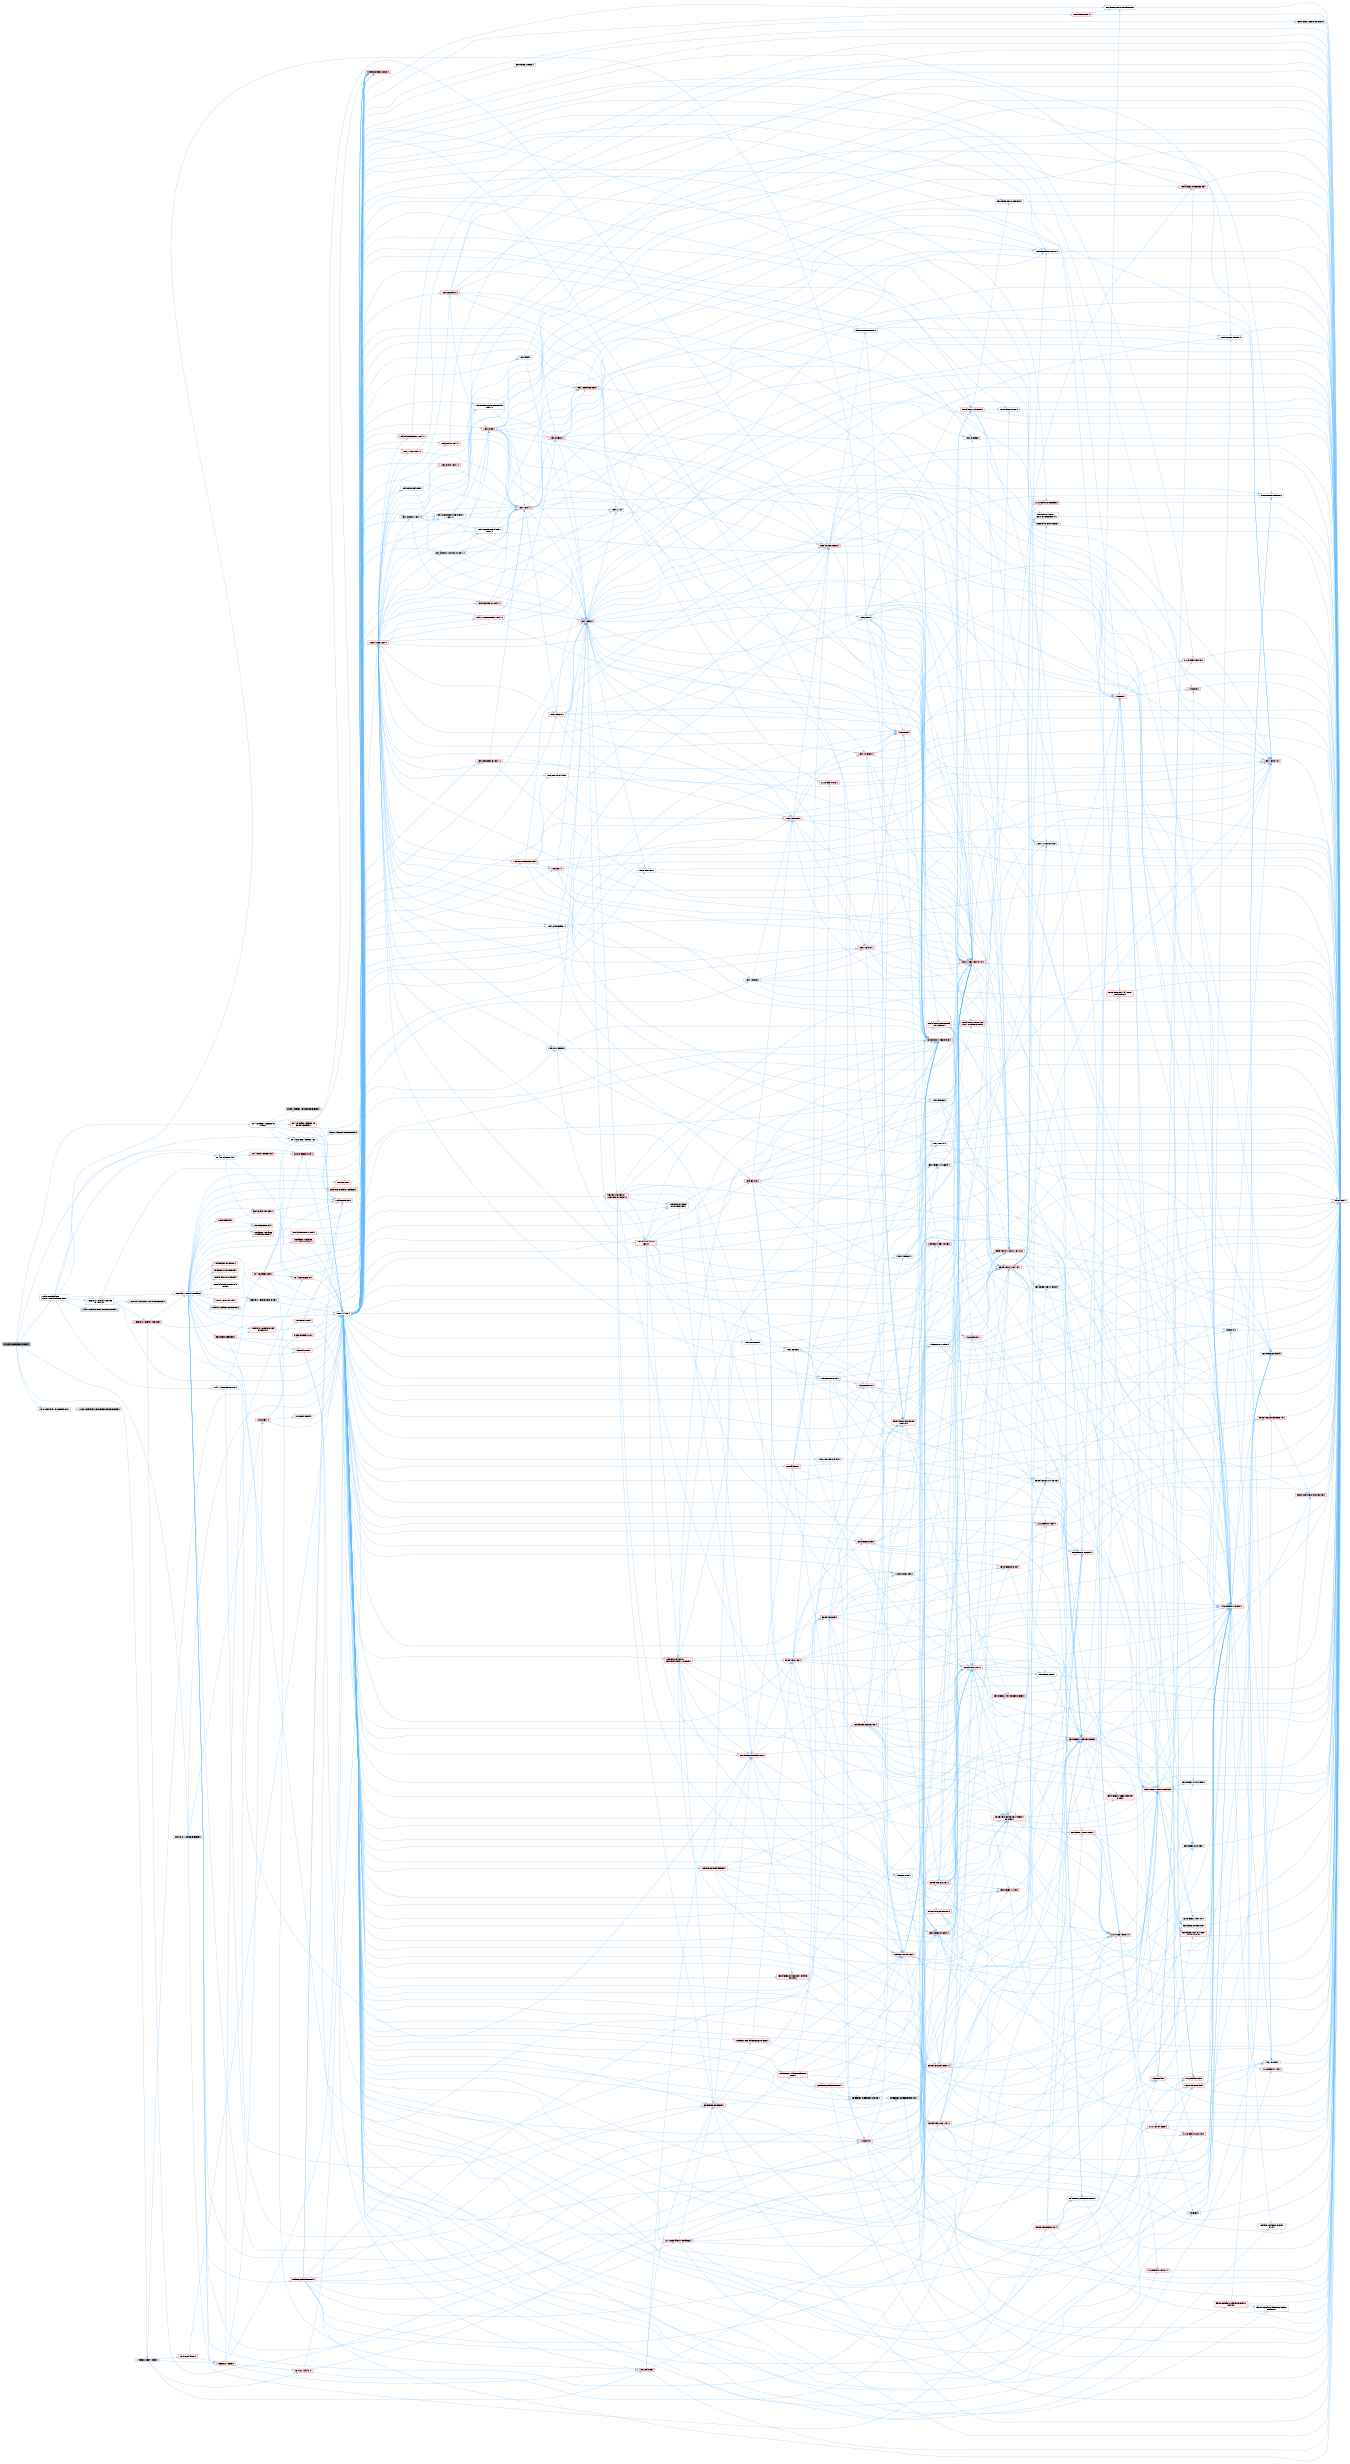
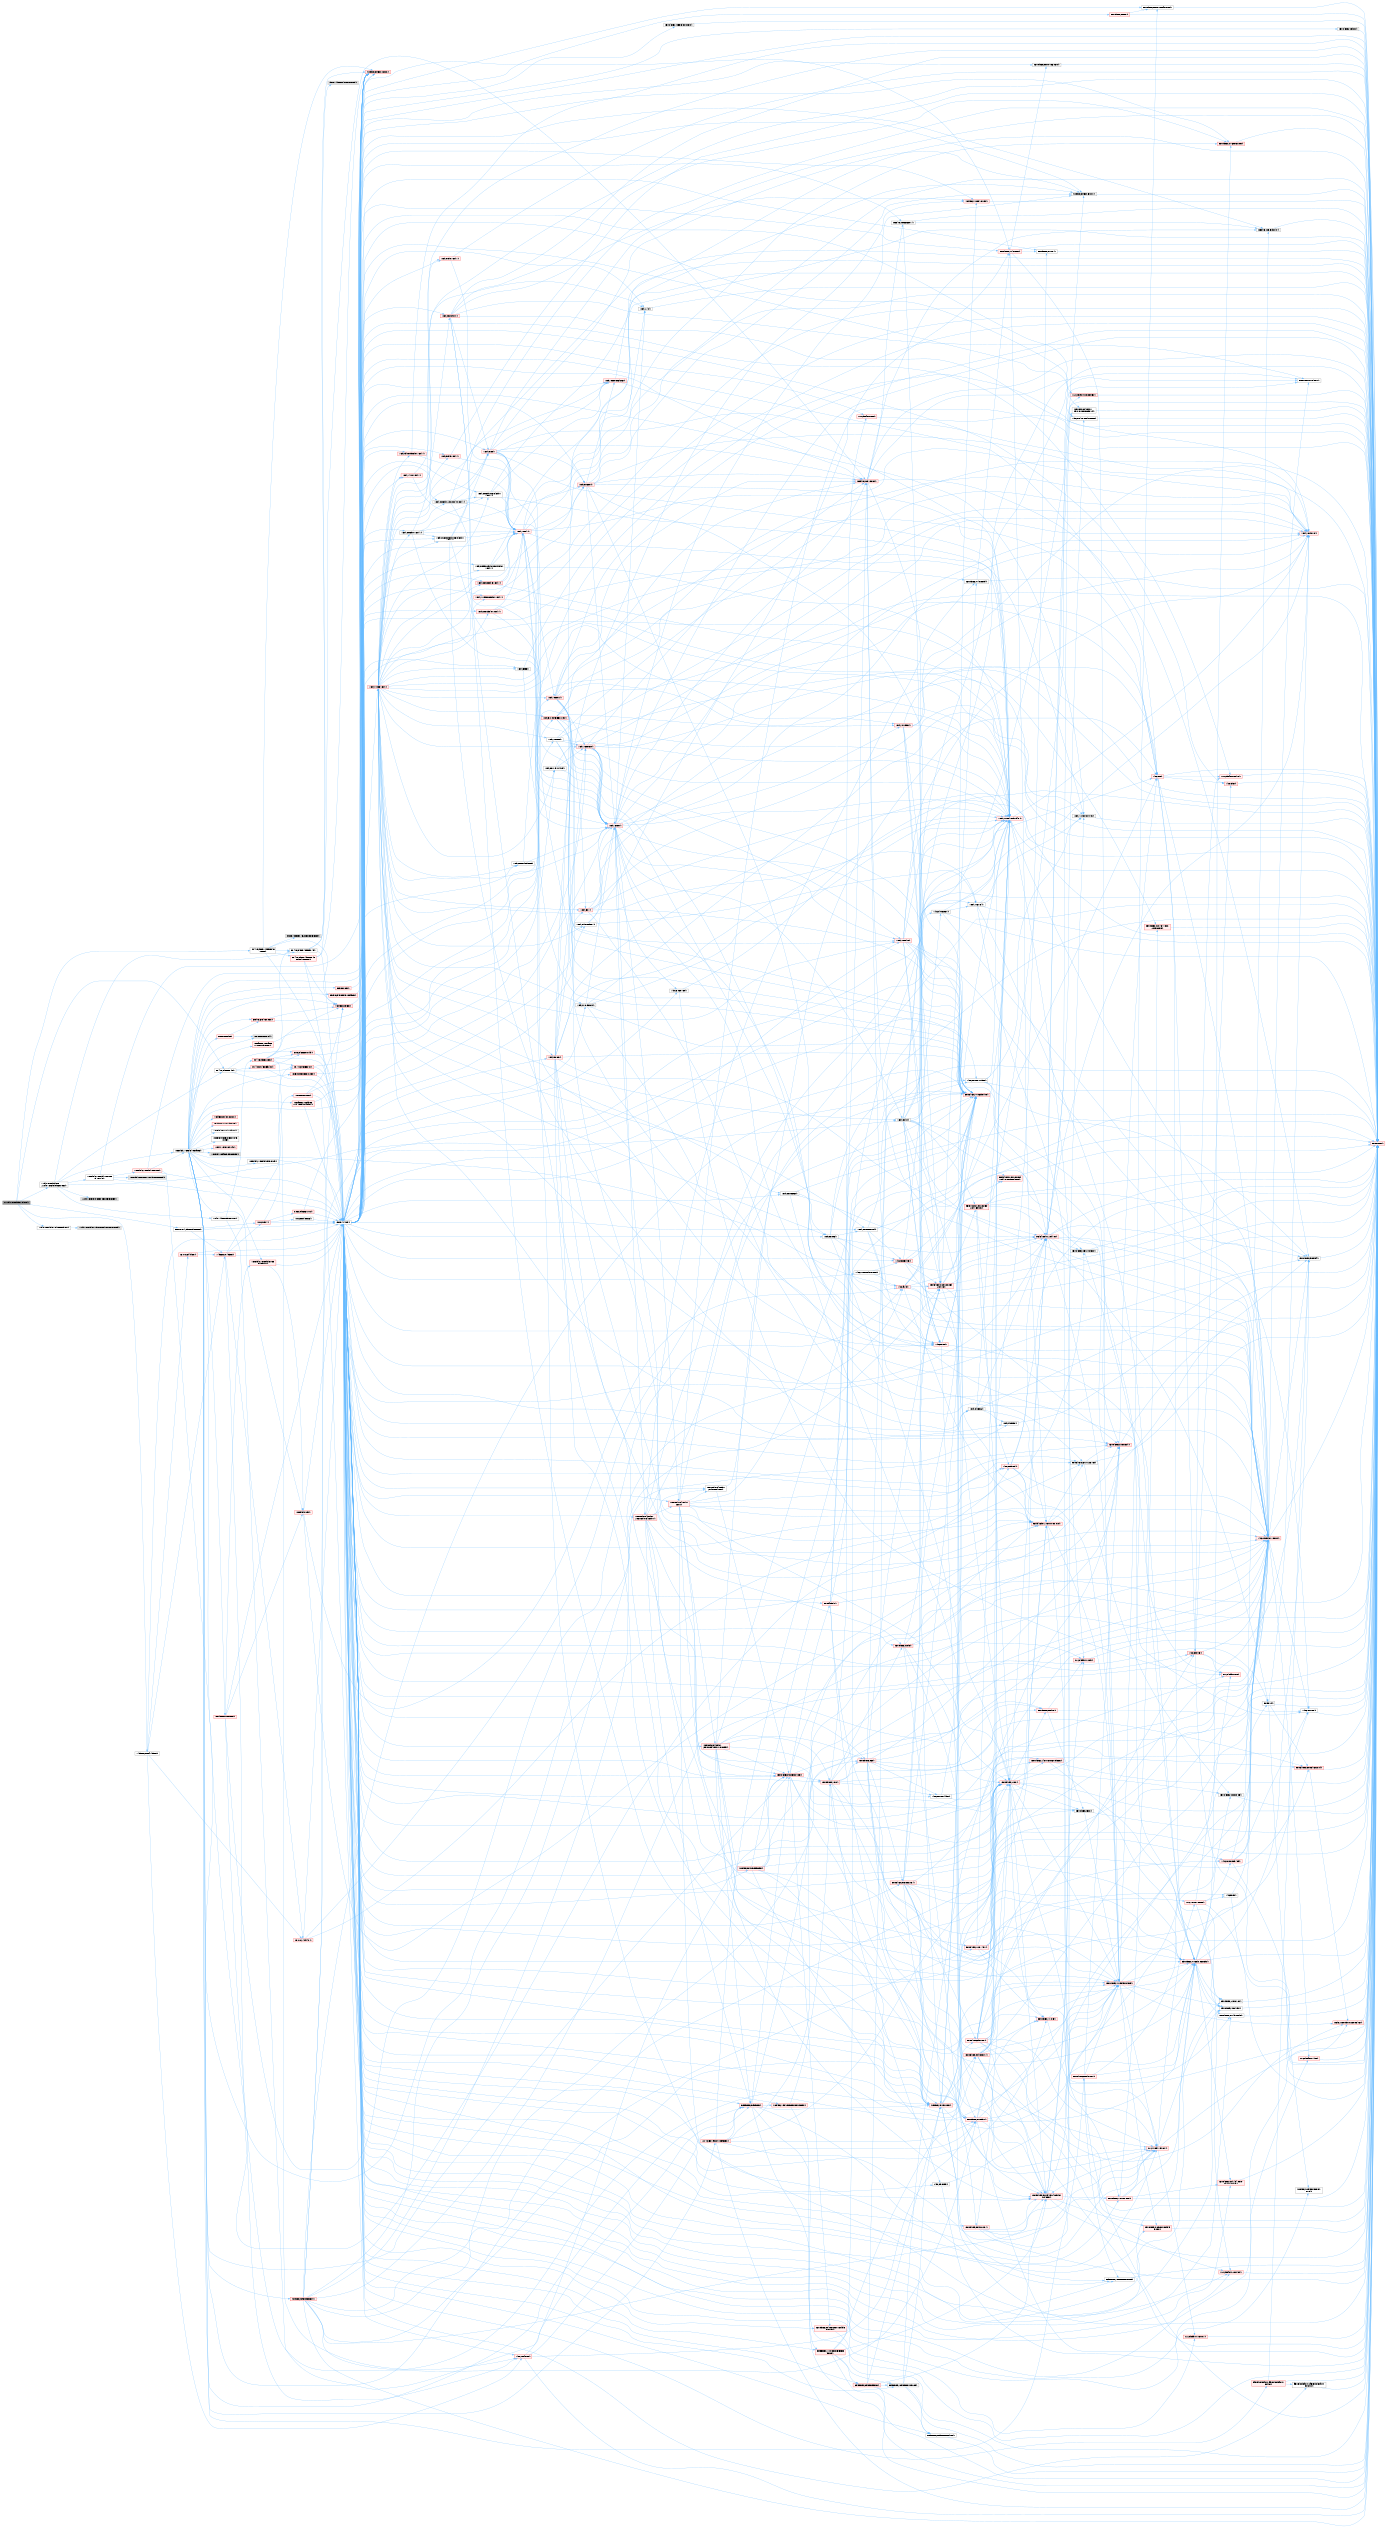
edge "Math/Vector.h" -> "Math/Vector2D.h": reversed
